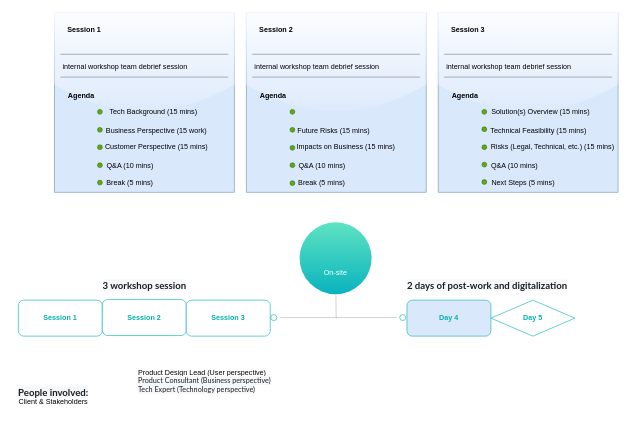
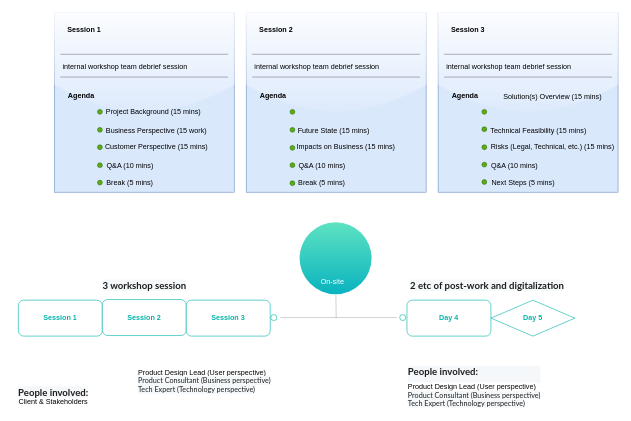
node "Tech Background (15 mins)": label "Tech Background (15 mins)" -> "Project Background (15 mins)"
node "Solution(s) Overview (15 mins)": moved (541, 112) -> (553, 97)
node "Future Risks (15 mins)": label "Future Risks (15 mins)" -> "Future State (15 mins)"
node "On-site": moved (336, 273) -> (333, 282)
node "2 days of post-work and digitalization": label "2 days of post-work and digitalization" -> "2 etc of post-work and digitalization"
node "Day 4": fillcolor #dae8fc -> #ffffff
node "People involved:Product Design Lead (User perspective)Product Consultant (Business perspective)Tech Expert (Technology perspective)": added
